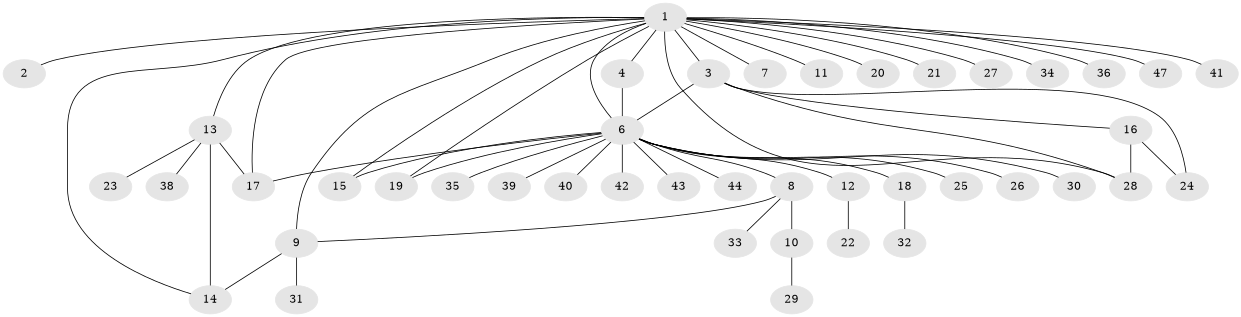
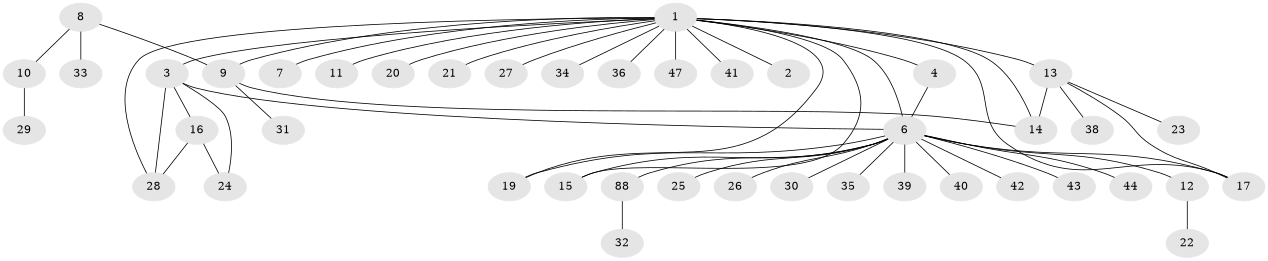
edge "6" -- "8": removed
node "18": label "18" -> "88"
